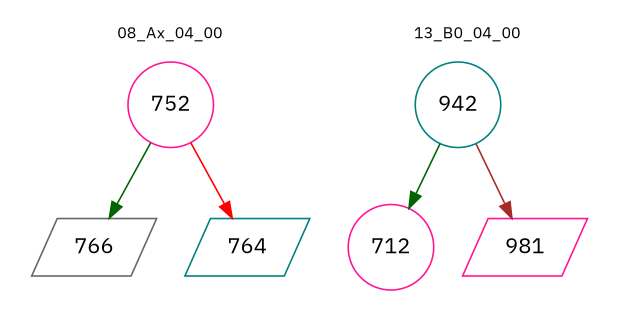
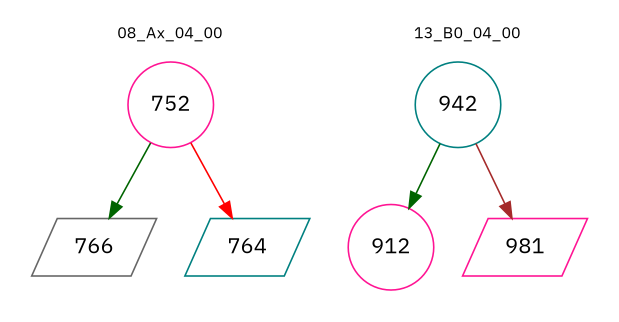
node "712": label "712" -> "912"
